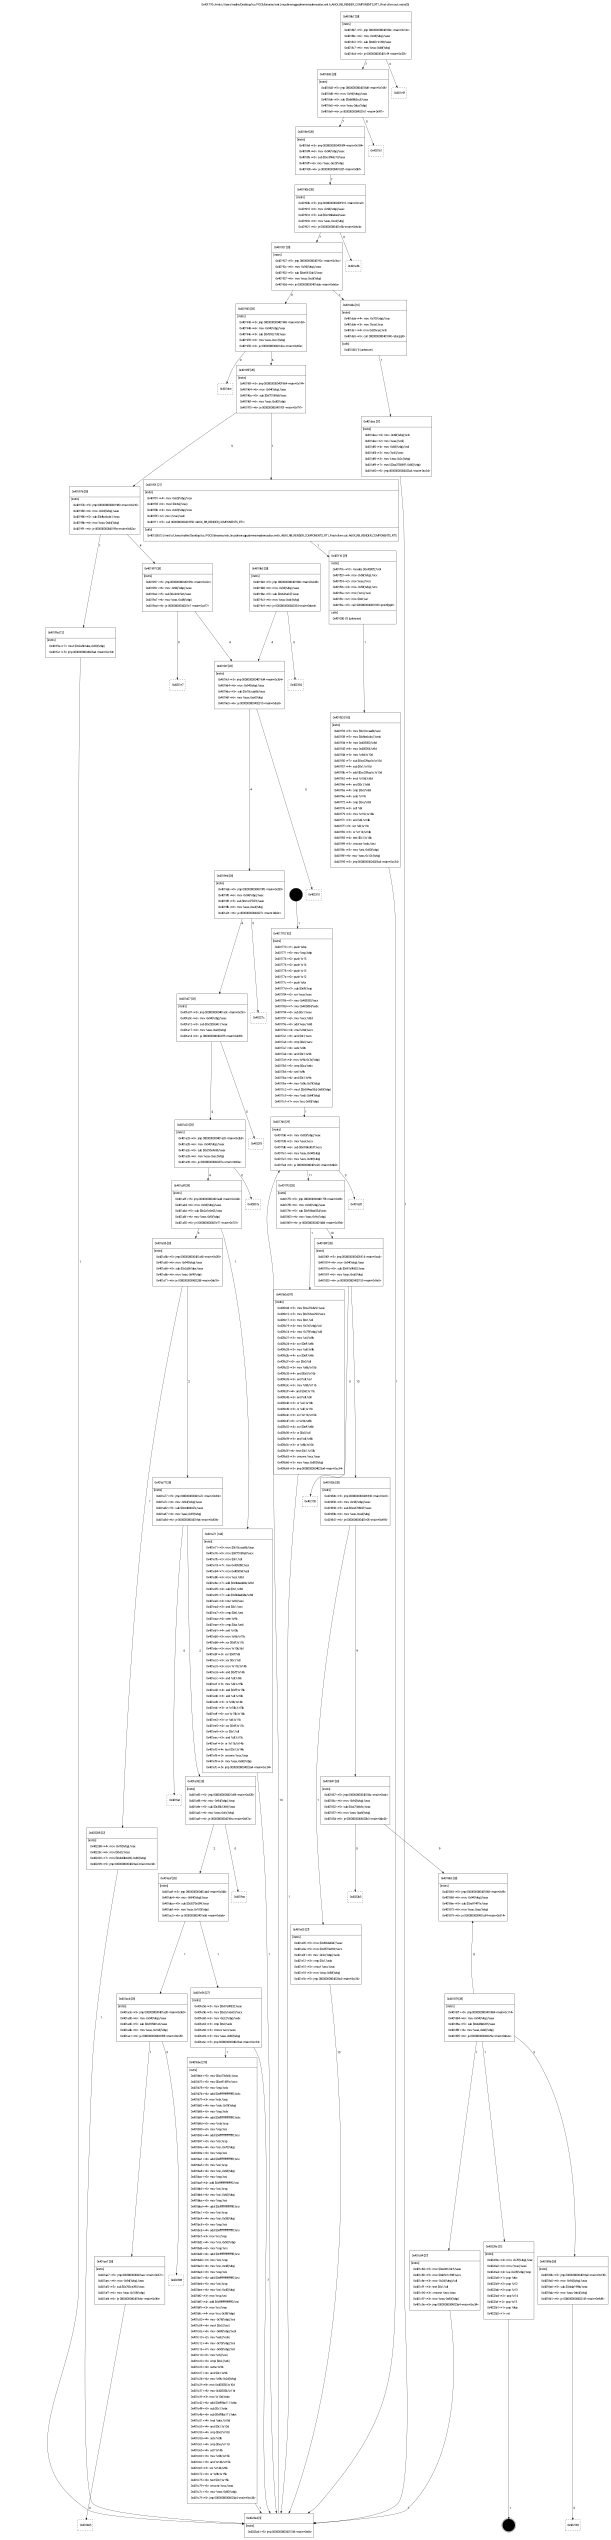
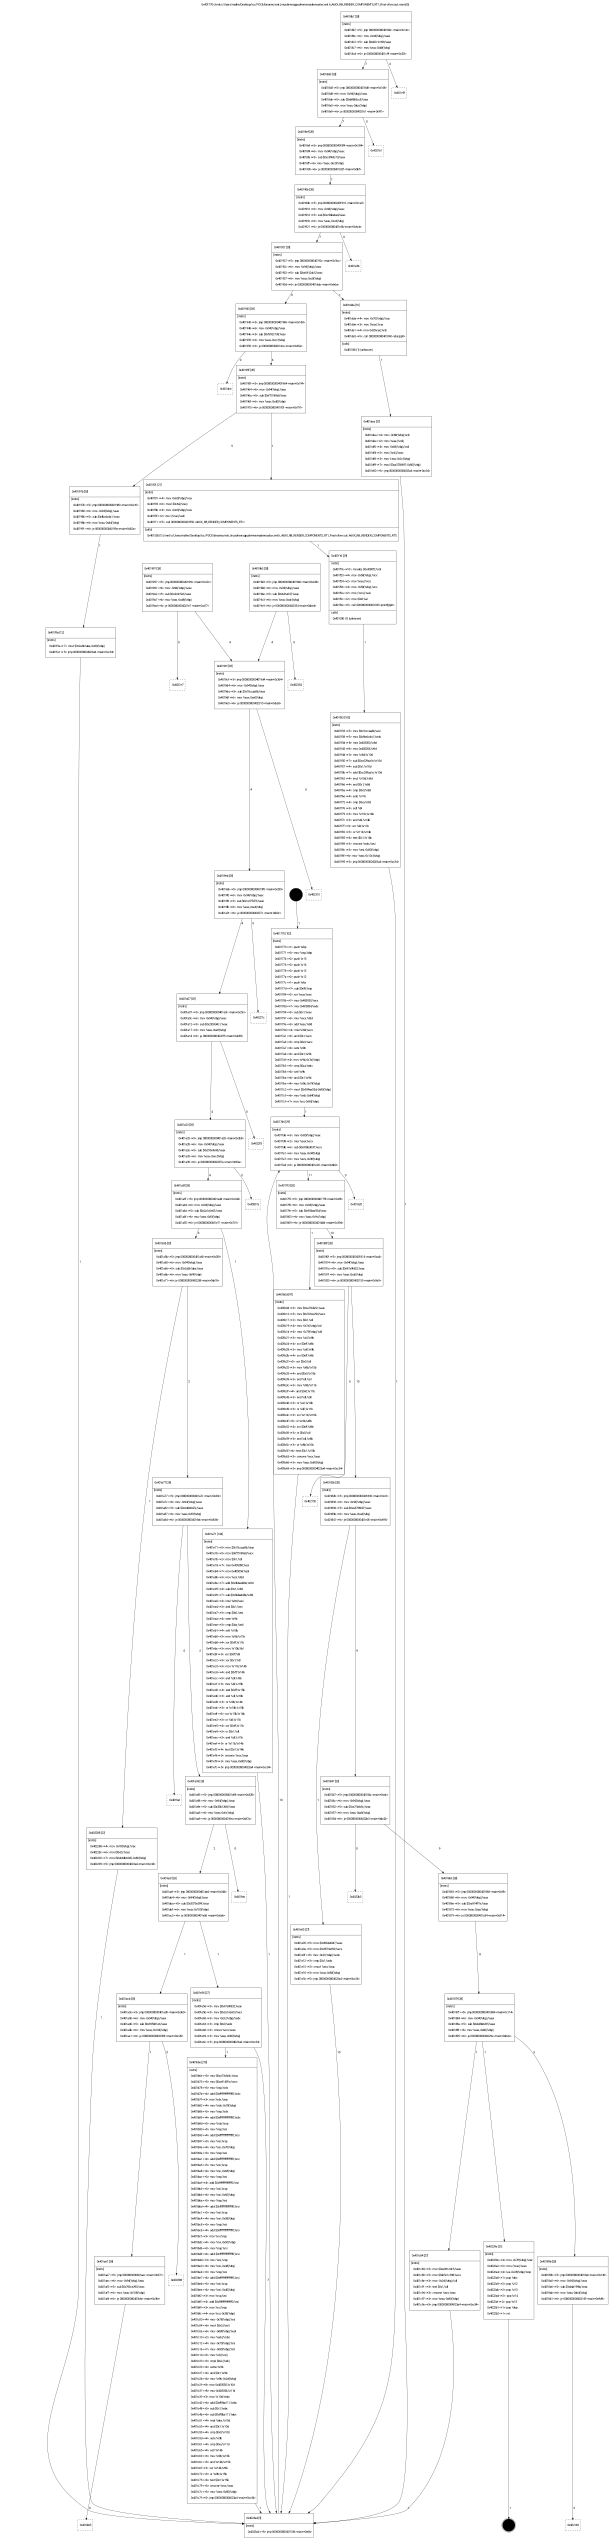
edge "0x40197b [28]" -> "0x401997 [28]": removed, label "4"
edge "0x40187f [28]" -> "0x401863 [28]": reversed
